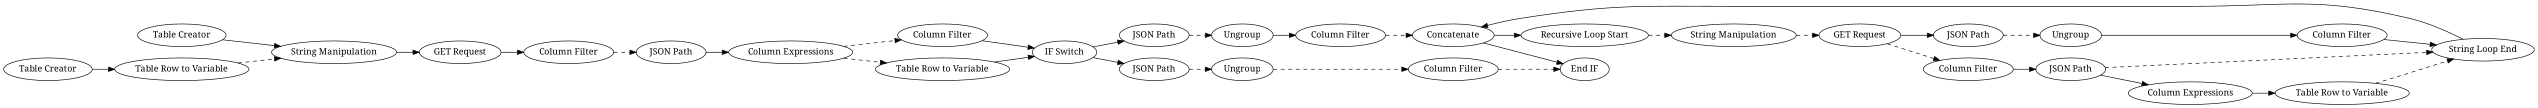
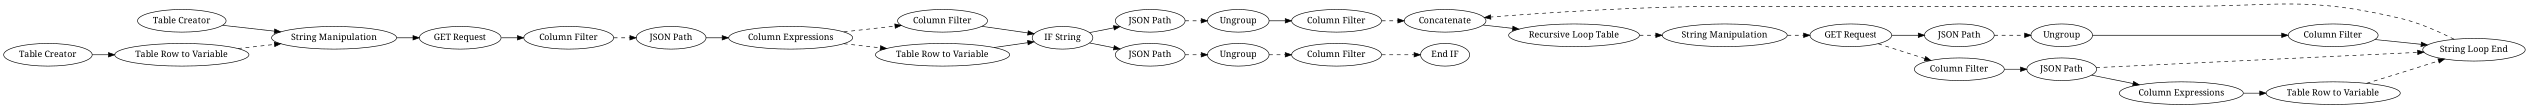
edge "String Loop End" -> "Concatenate": style solid -> dashed
node "Recursive Loop Start": label "Recursive Loop Start" -> "Recursive Loop Table"
node "IF Switch": label "IF Switch" -> "IF String"
edge "Concatenate" -> "End IF": removed
